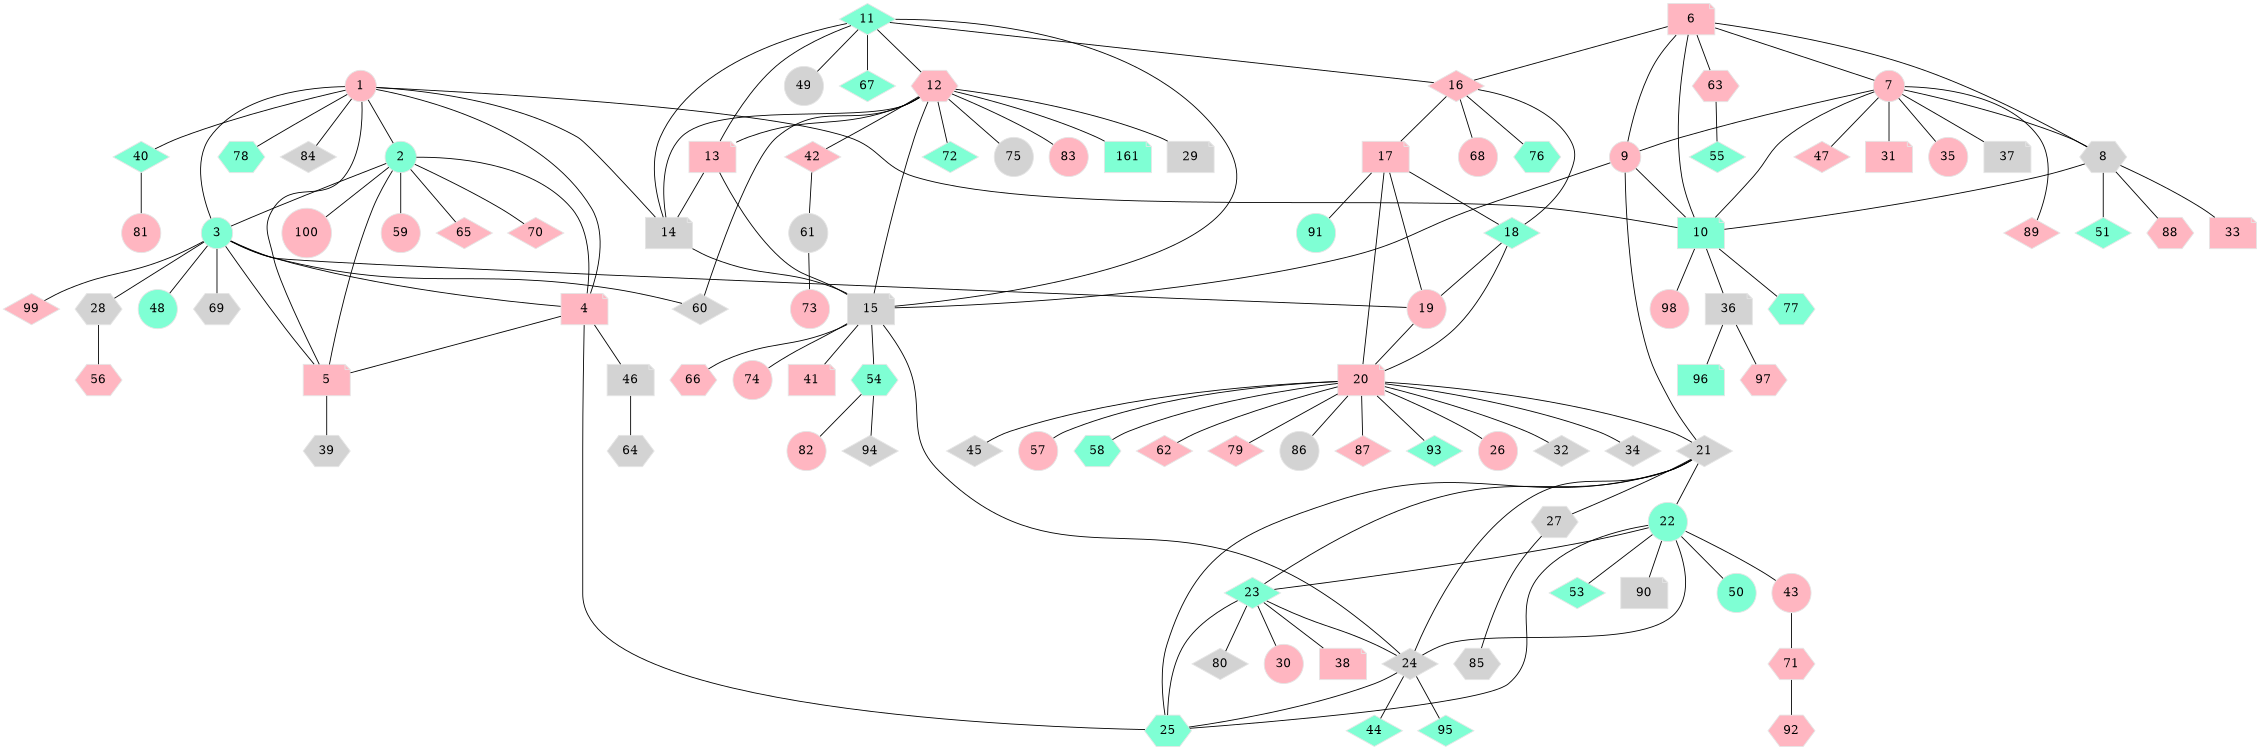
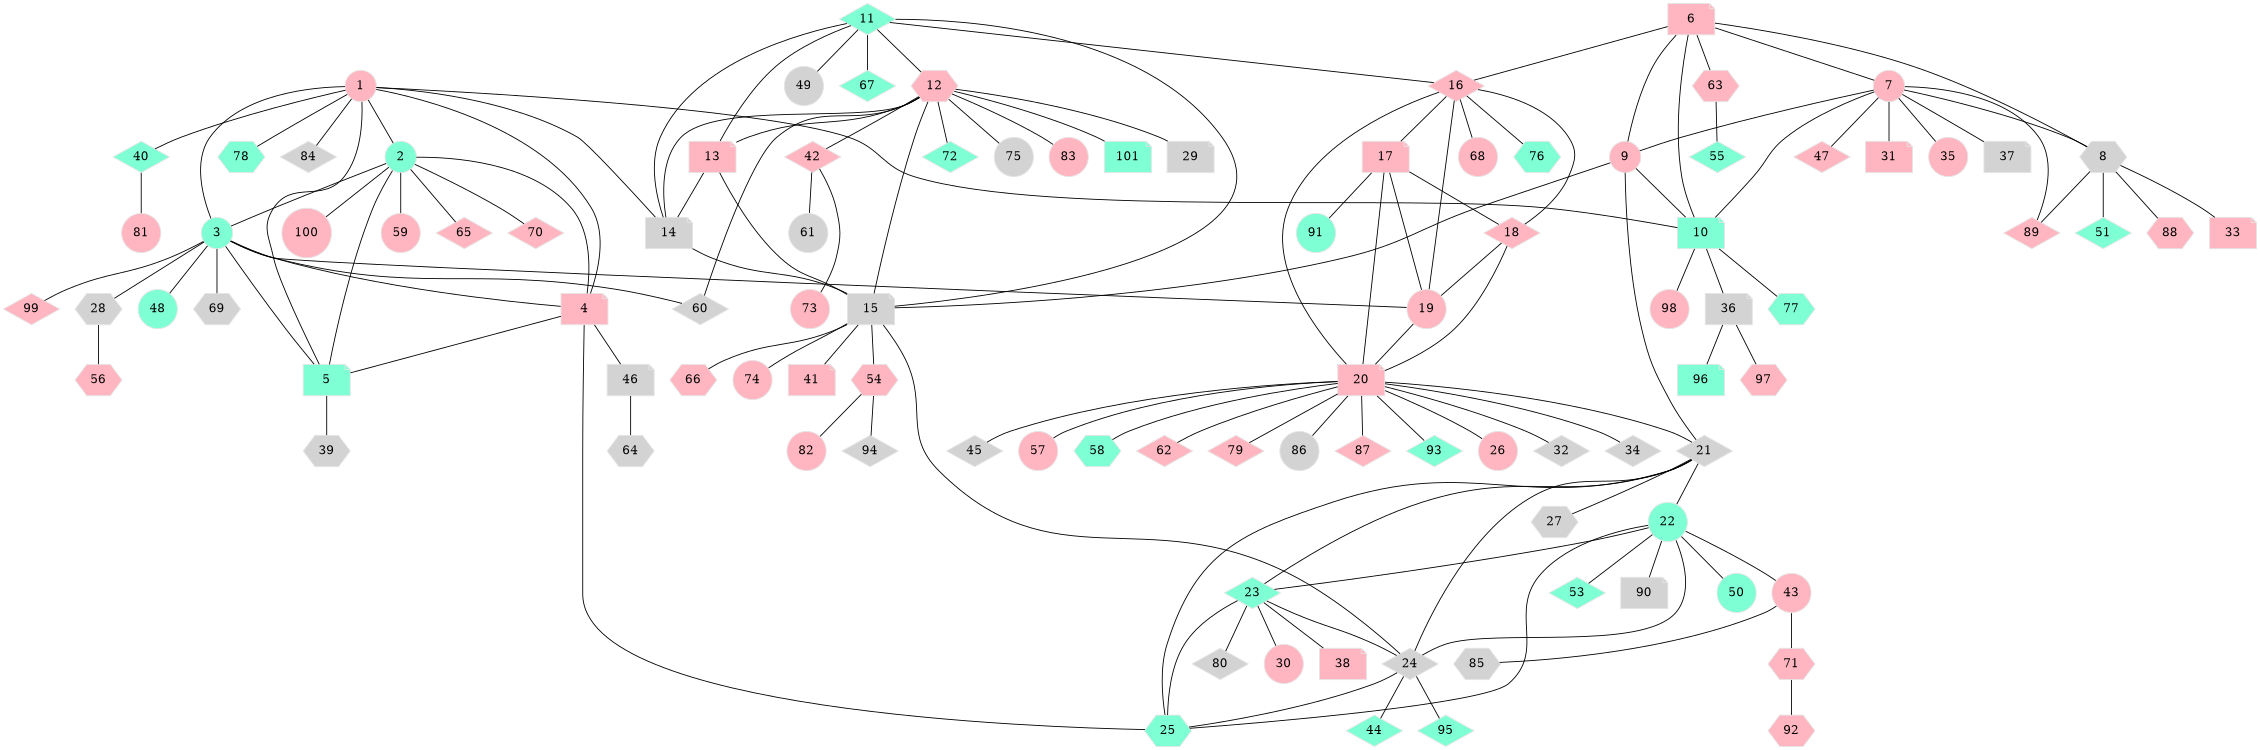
node "161": label "161" -> "101"
edge "16" -- "19": added
edge "16" -- "20": added
edge "8" -- "10": now "8" -- "89"
node "18": fillcolor aquamarine -> lightpink
edge "61" -- "73": now "42" -- "73"
node "5": fillcolor lightpink -> aquamarine
node "54": fillcolor aquamarine -> lightpink
edge "27" -- "85": now "43" -- "85"
